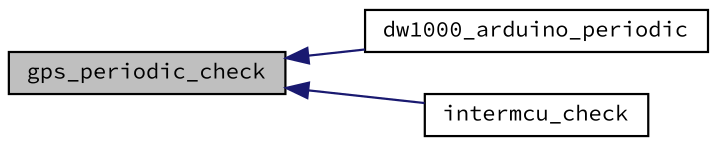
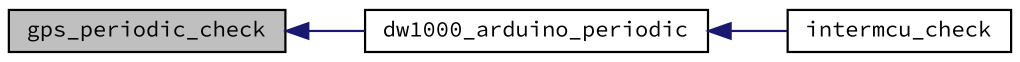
edge "intermcu_check" -> "gps_periodic_check": now "intermcu_check" -> "dw1000_arduino_periodic"
